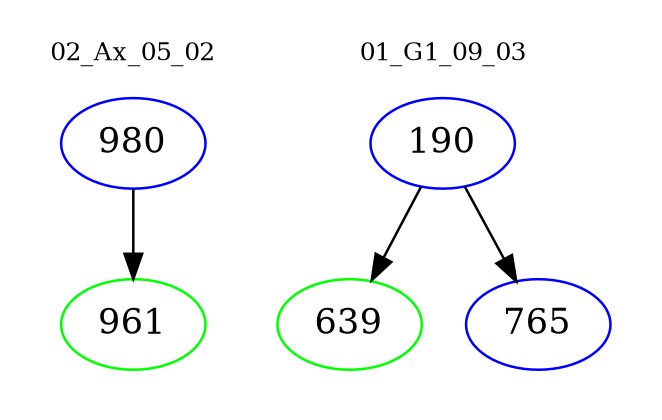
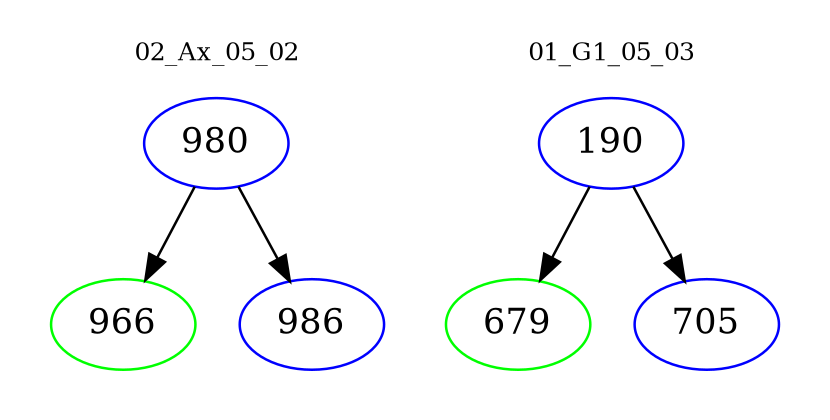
cluster "01_G1_09_03": label "01_G1_09_03" -> "01_G1_05_03"
node "961": label "961" -> "966"
node "986": added
node "639": label "639" -> "679"
node "765": label "765" -> "705"
